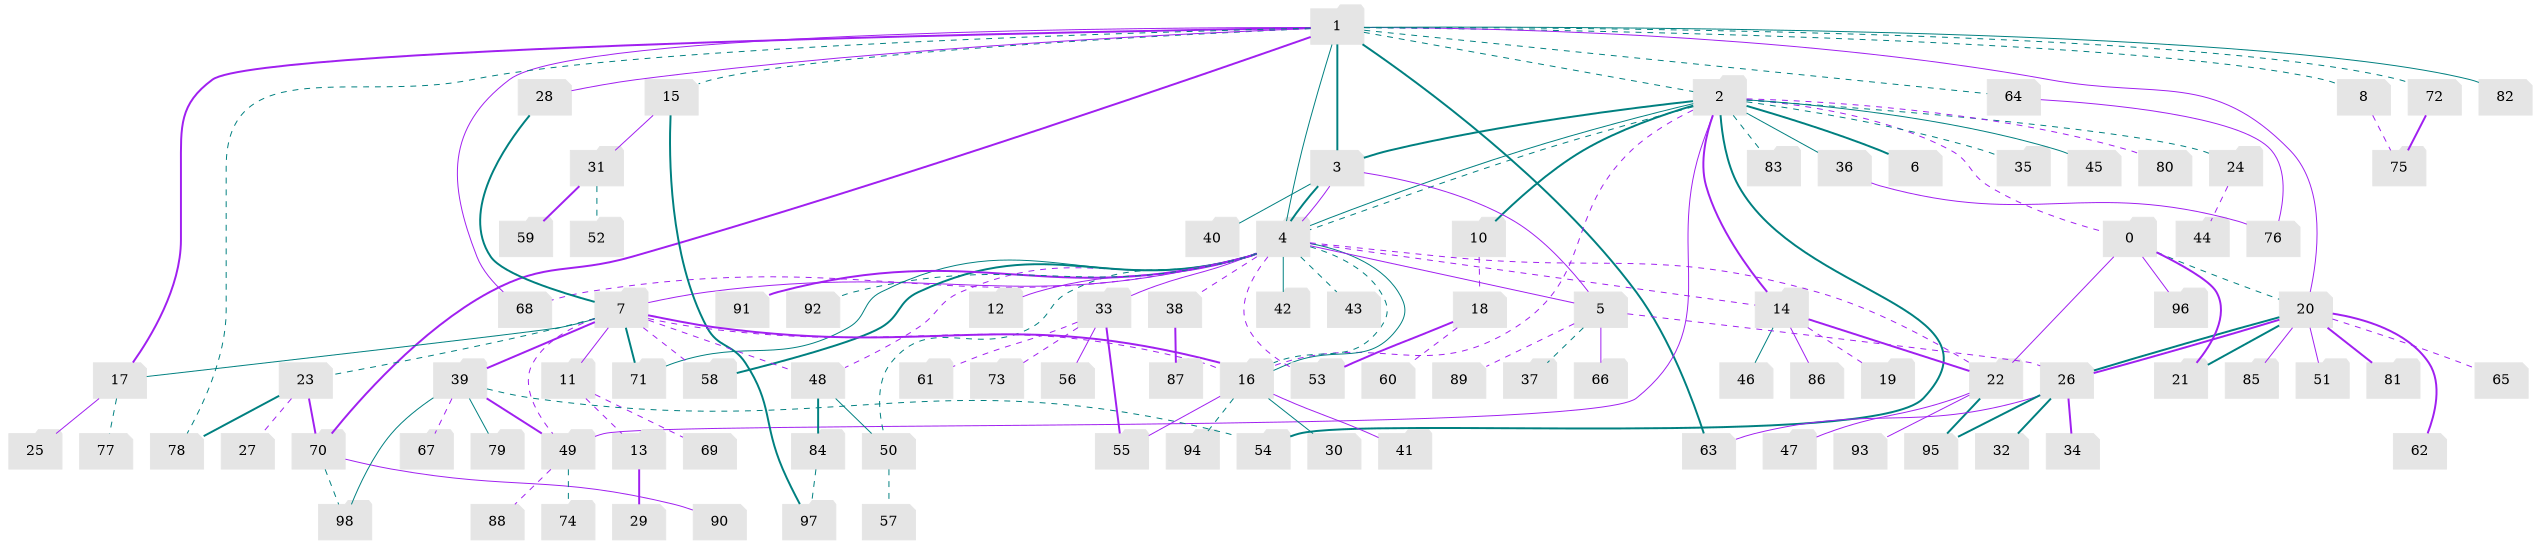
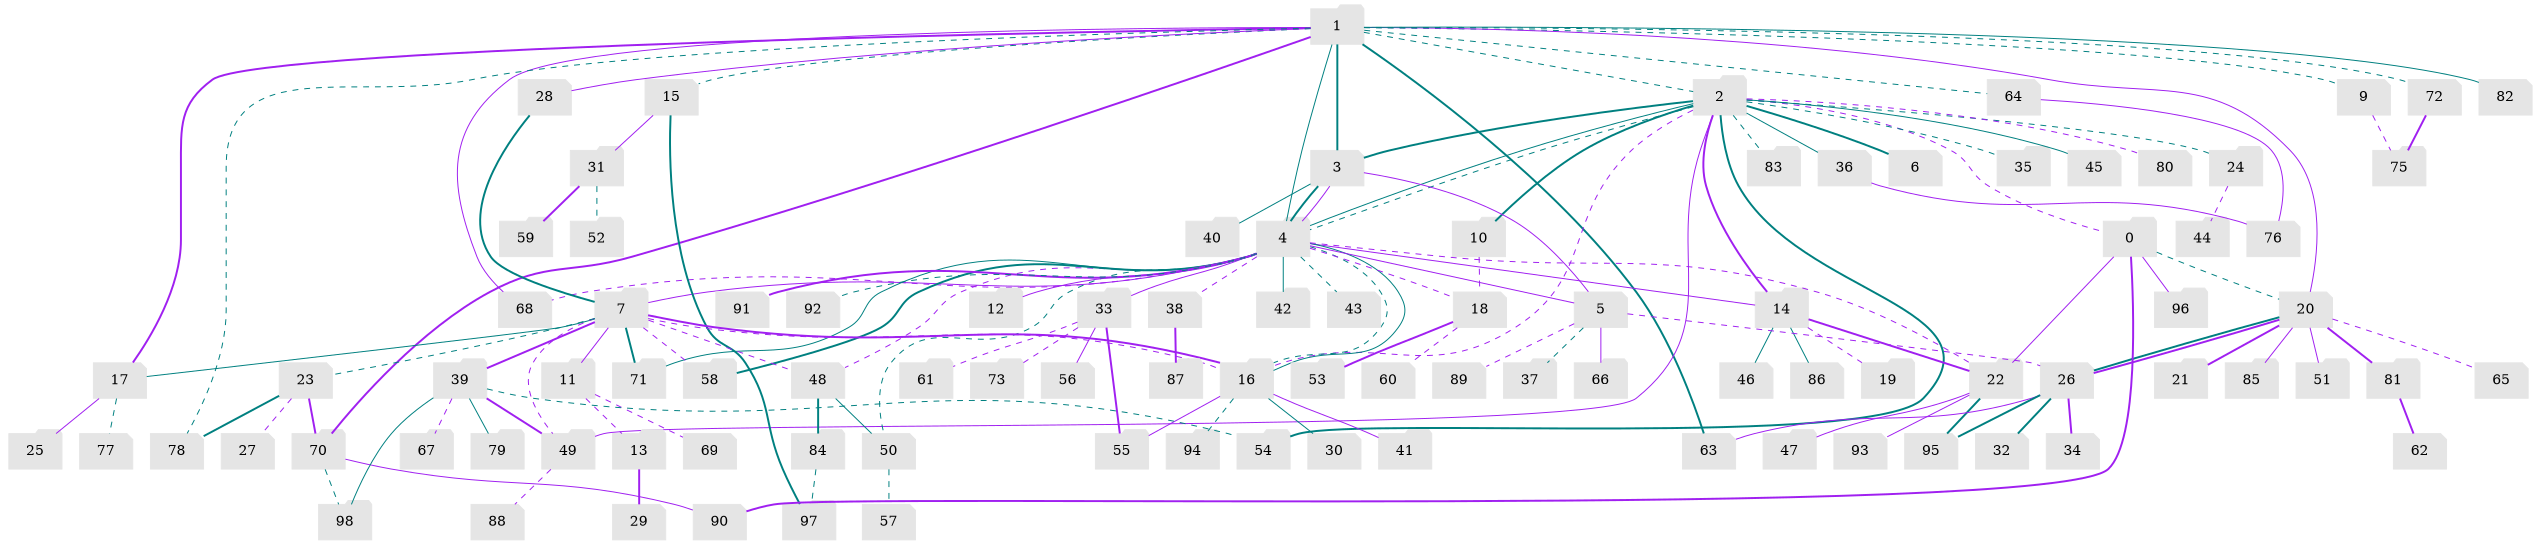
node "8": label "8" -> "9"
edge "4" -- "14": style dashed -> solid
edge "0" -- "21": now "0" -- "90"
edge "4" -- "53": now "4" -- "18"
edge "14" -- "86": color purple -> teal
edge "20" -- "21": color teal -> purple
edge "20" -- "62": now "81" -- "62"
node "74": removed
